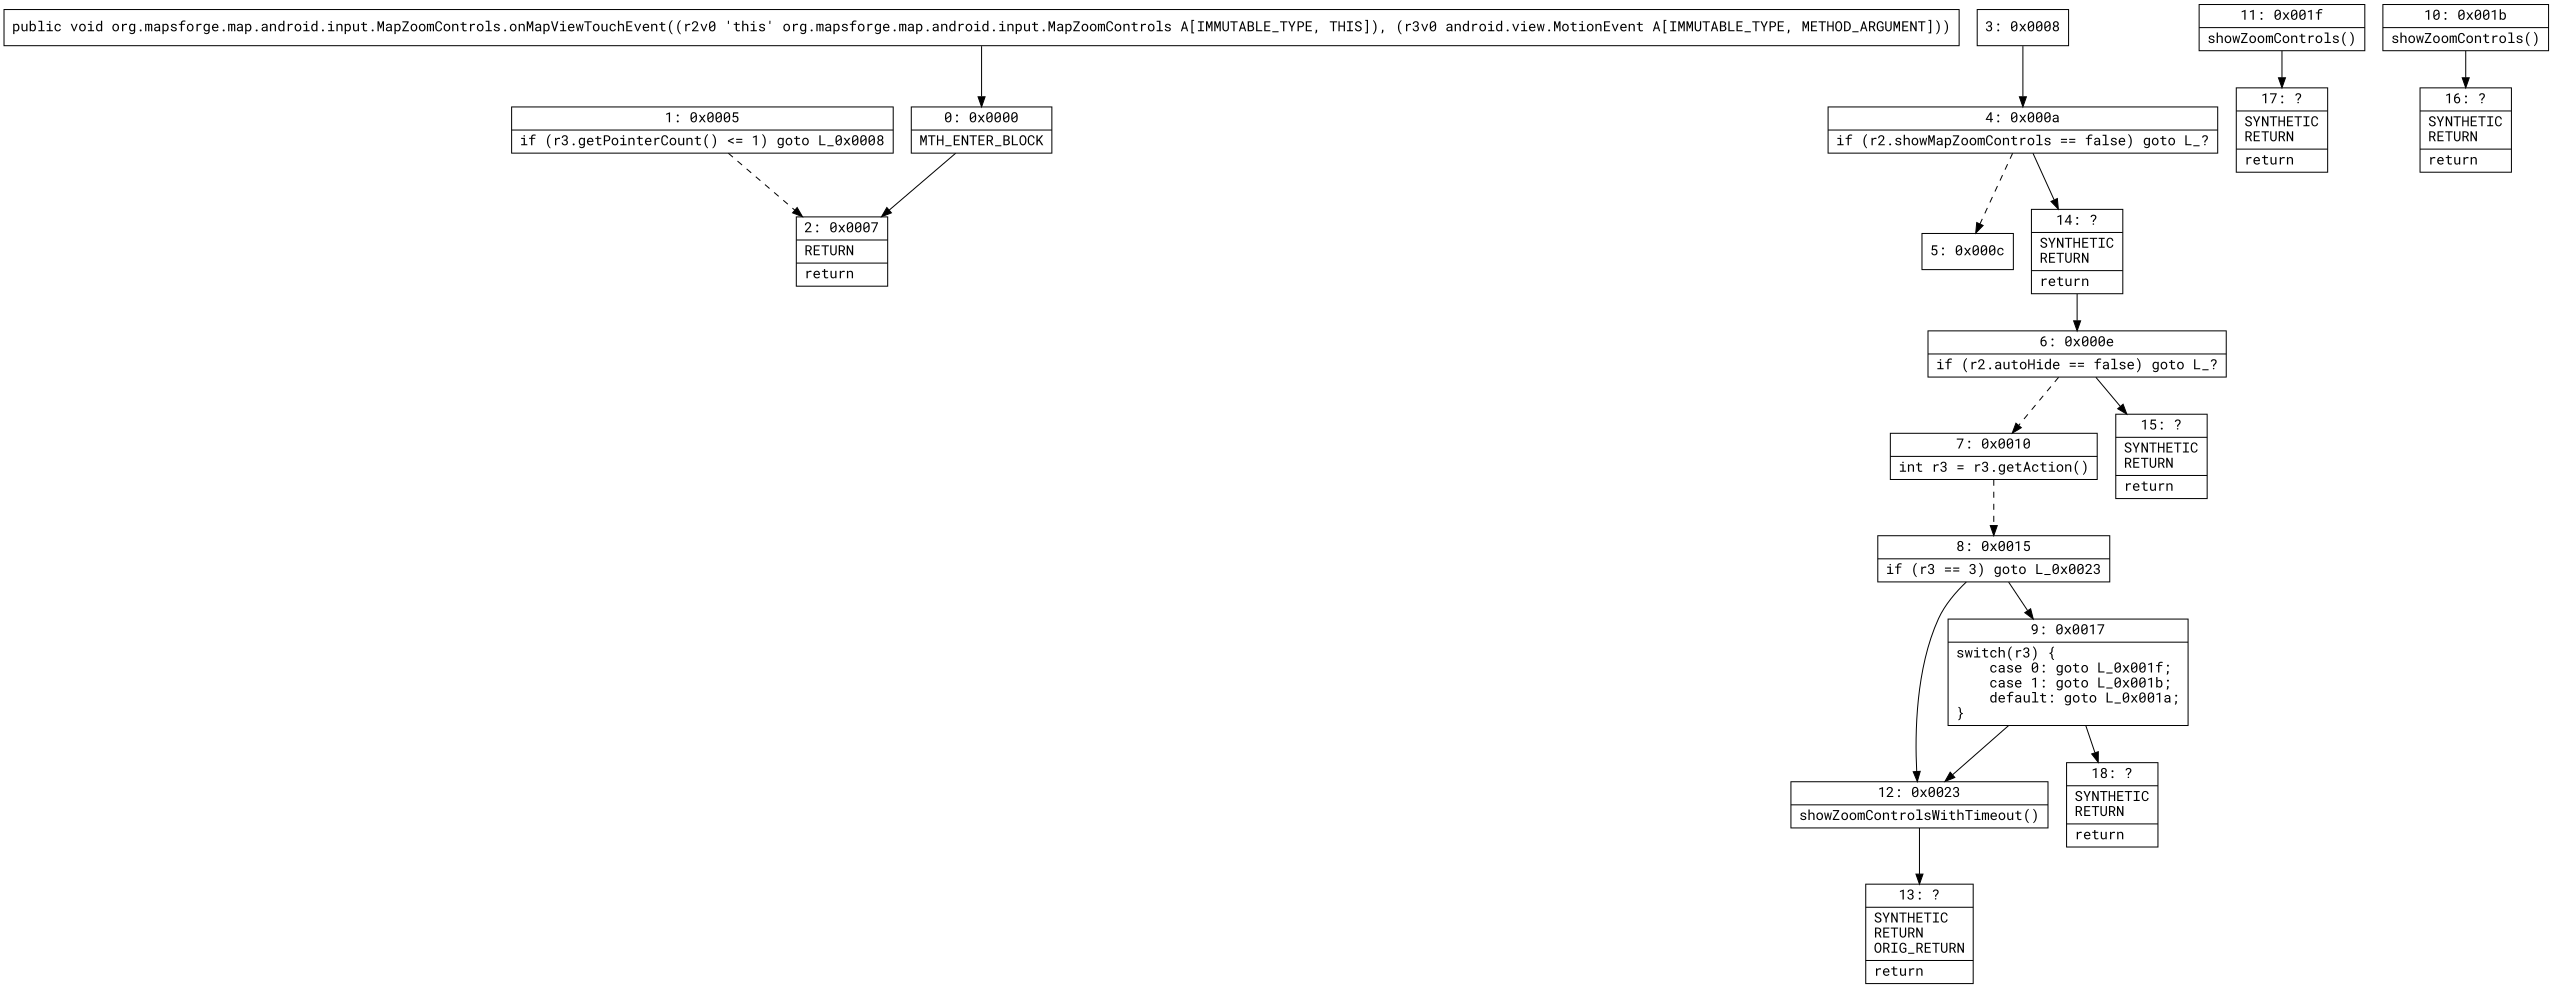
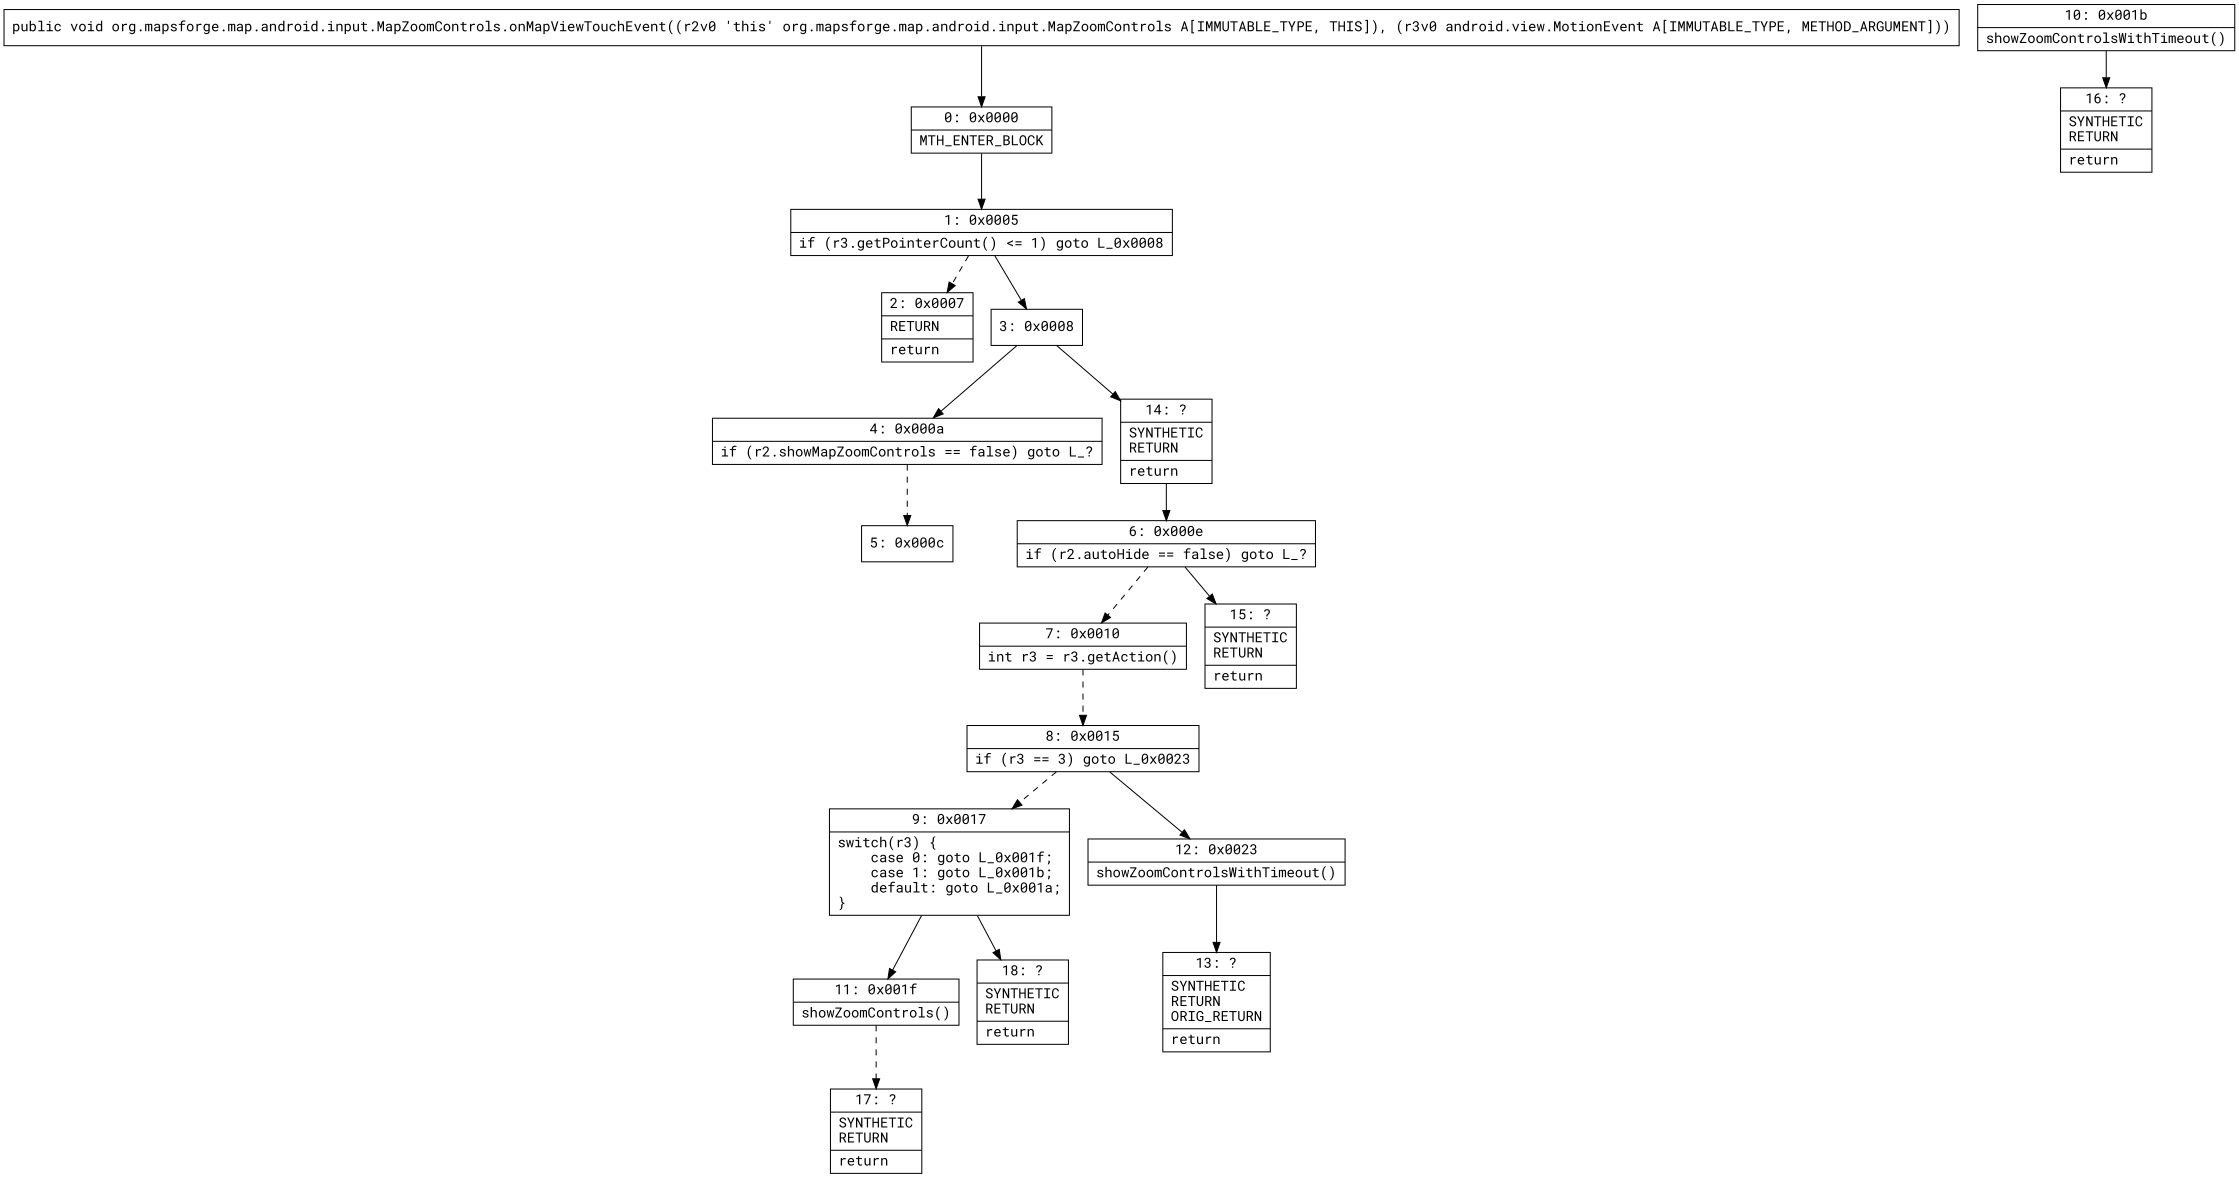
node "10: 0x001b": text "showZoomControls()" -> "showZoomControlsWithTimeout()"
edge "11: 0x001f" -> "17: ?": style solid -> dashed
edge "4: 0x000a" -> "14: ?": now "3: 0x0008" -> "14: ?"
edge "0: 0x0000" -> "2: 0x0007": now "0: 0x0000" -> "1: 0x0005"
edge "1: 0x0005" -> "3: 0x0008": added
edge "8: 0x0015" -> "9: 0x0017": style solid -> dashed
edge "9: 0x0017" -> "12: 0x0023": now "9: 0x0017" -> "11: 0x001f"
